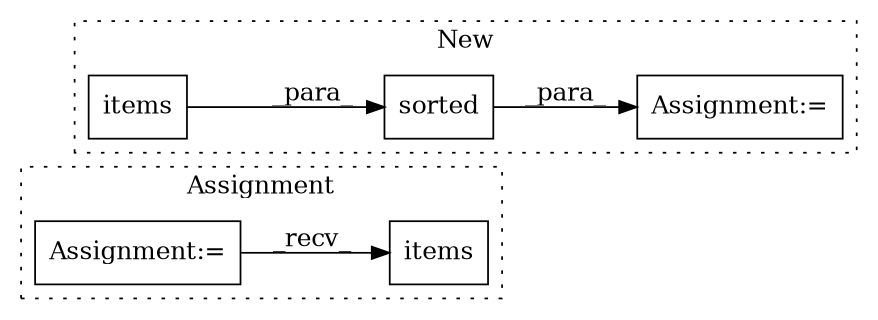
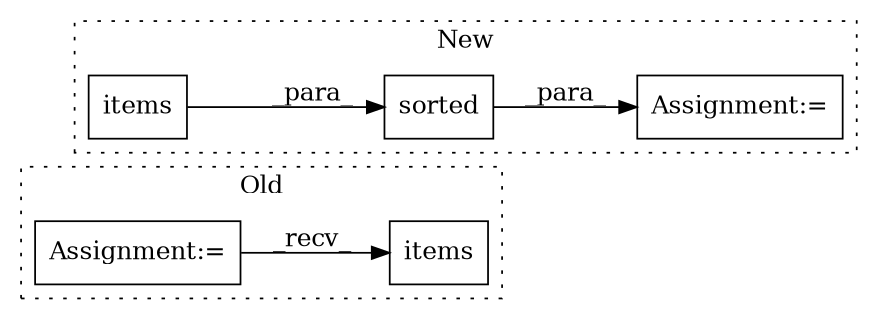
cluster "Assignment": label "Assignment" -> "Old"
